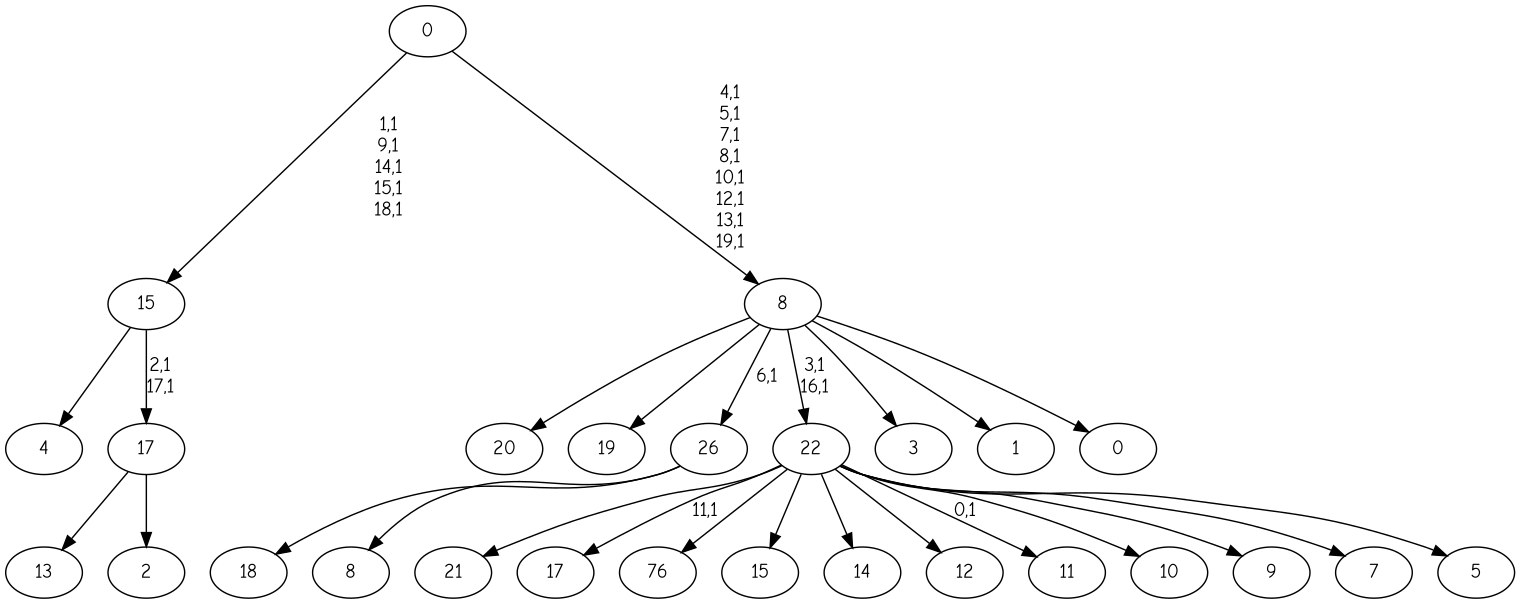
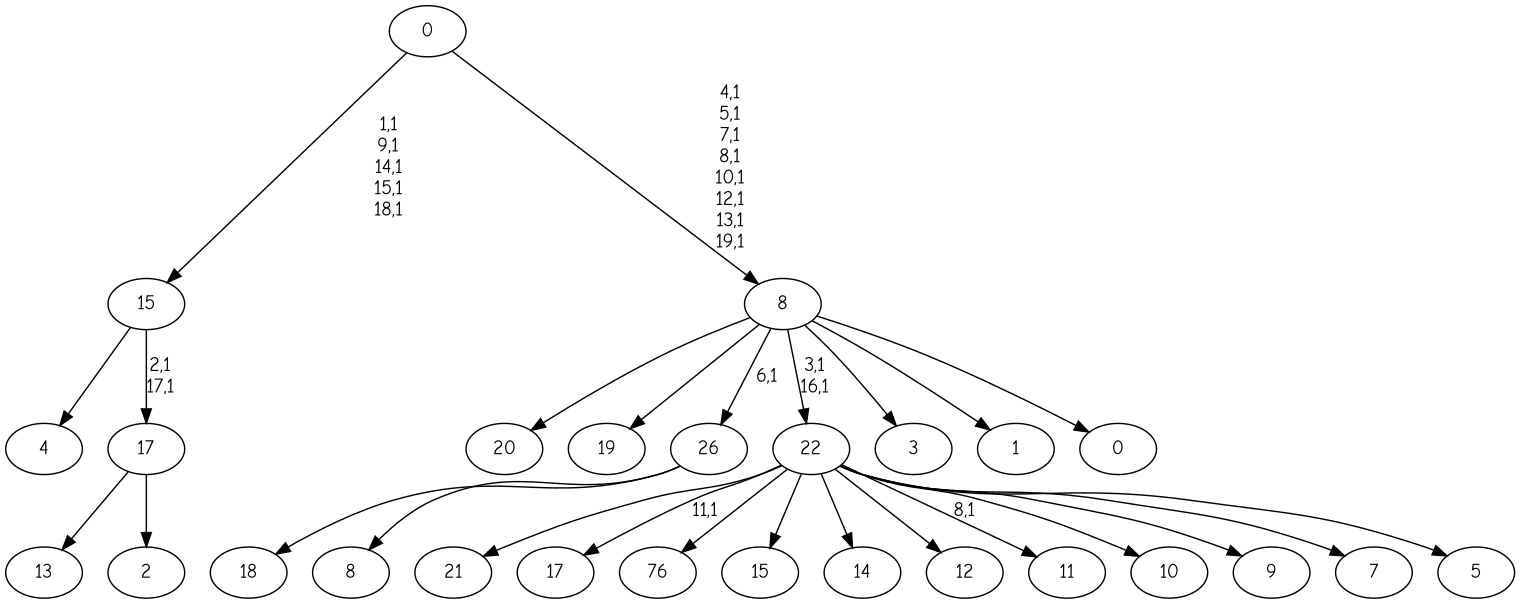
edge "22" -> "11": label "0,1" -> "8,1"
